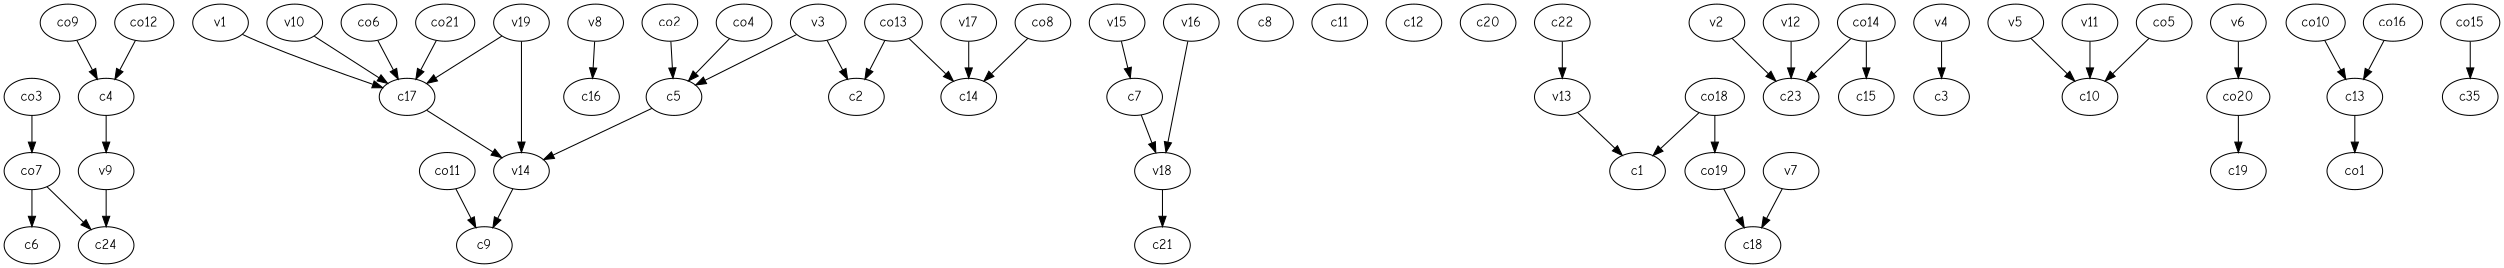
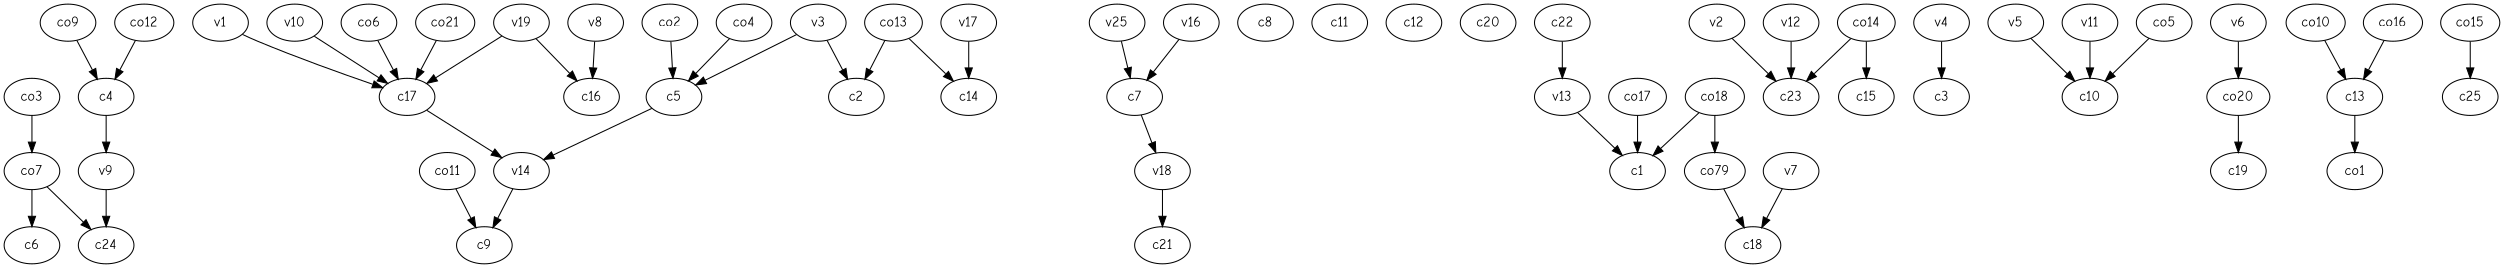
node "co8": removed
node "v15": label "v15" -> "v25"
edge "v19" -> "v14": now "v19" -> "c16"
edge "v16" -> "v18": now "v16" -> "c7"
node "co17": added
node "c35": label "c35" -> "c25"
node "co19": label "co19" -> "co79"
